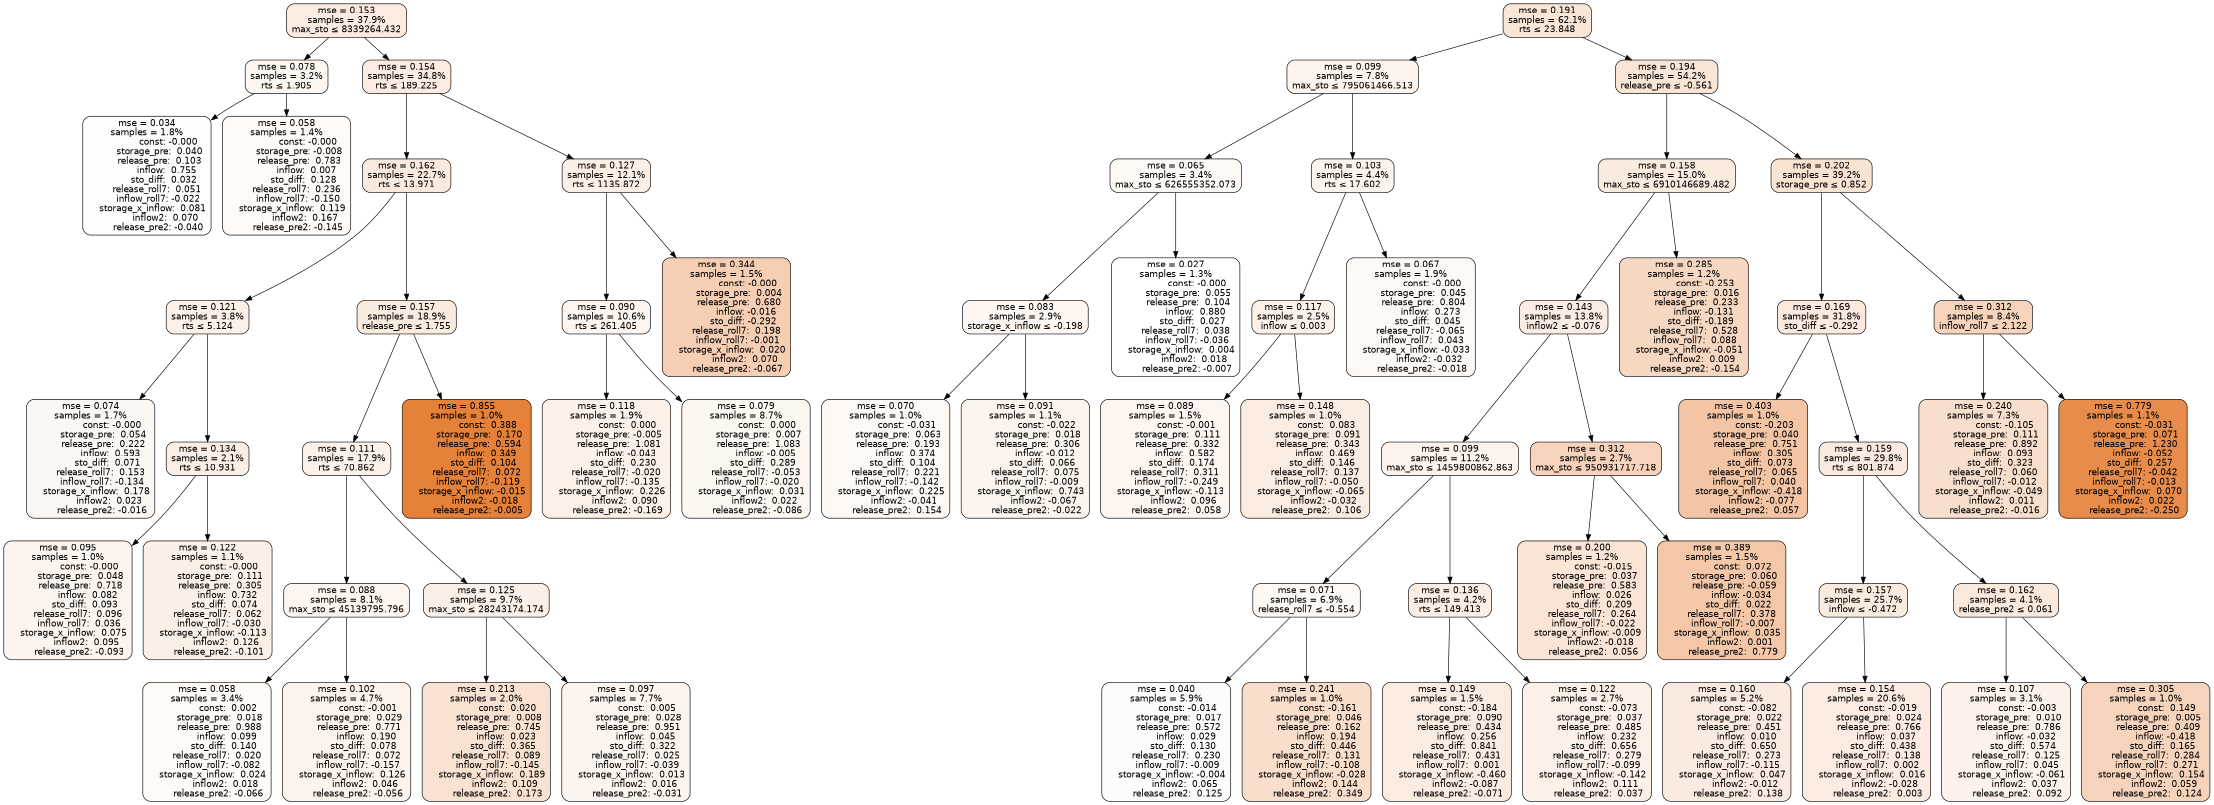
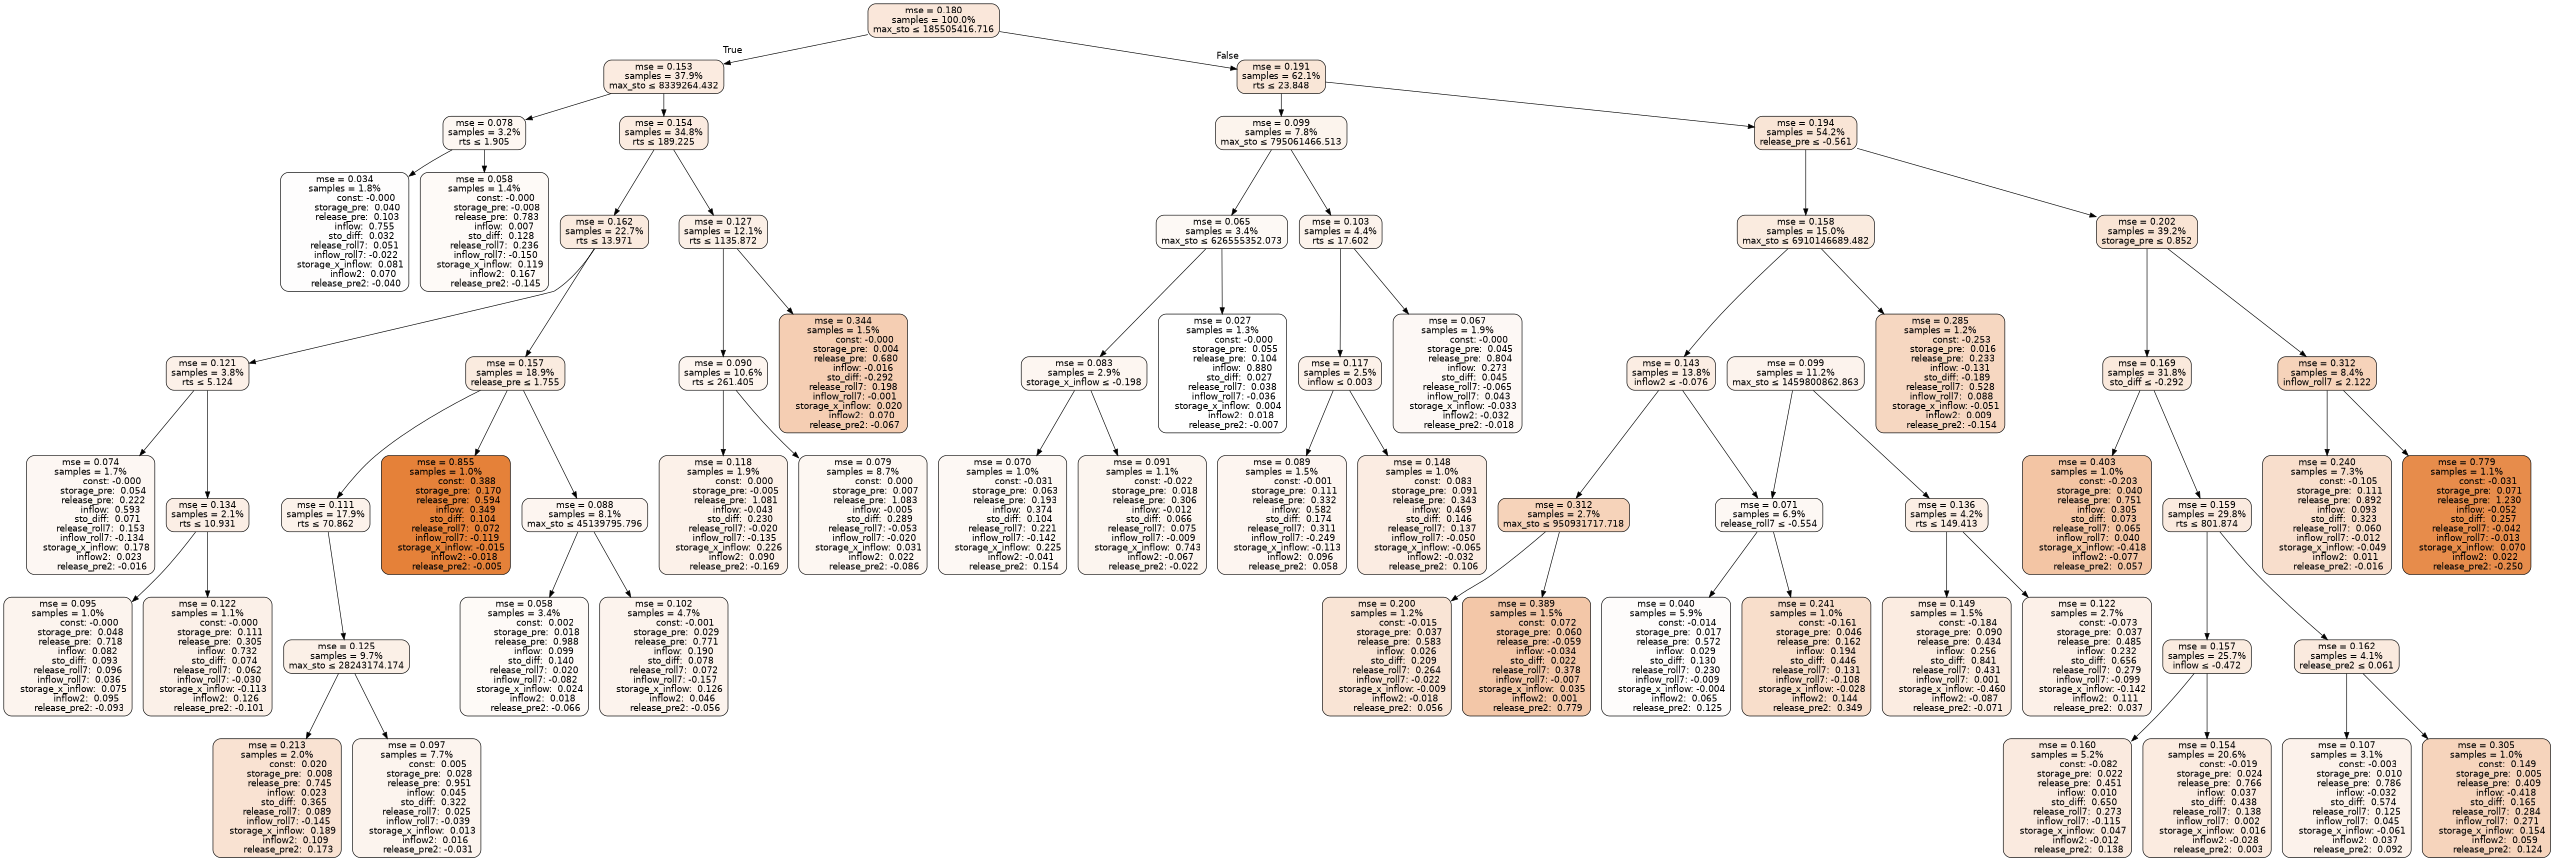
node "mse = 0.180 samples = 100.0% max_sto ≤ 185505416.716": added
edge "mse = 0.143 samples = 13.8% inflow2 ≤ -0.076" -> "mse = 0.099 samples = 11.2% max_sto ≤ 1459800862.863": now "mse = 0.143 samples = 13.8% inflow2 ≤ -0.076" -> "mse = 0.071 samples = 6.9% release_roll7 ≤ -0.554"
edge "mse = 0.111 samples = 17.9% rts ≤ 70.862" -> "mse = 0.088 samples = 8.1% max_sto ≤ 45139795.796": now "mse = 0.157 samples = 18.9% release_pre ≤ 1.755" -> "mse = 0.088 samples = 8.1% max_sto ≤ 45139795.796"
